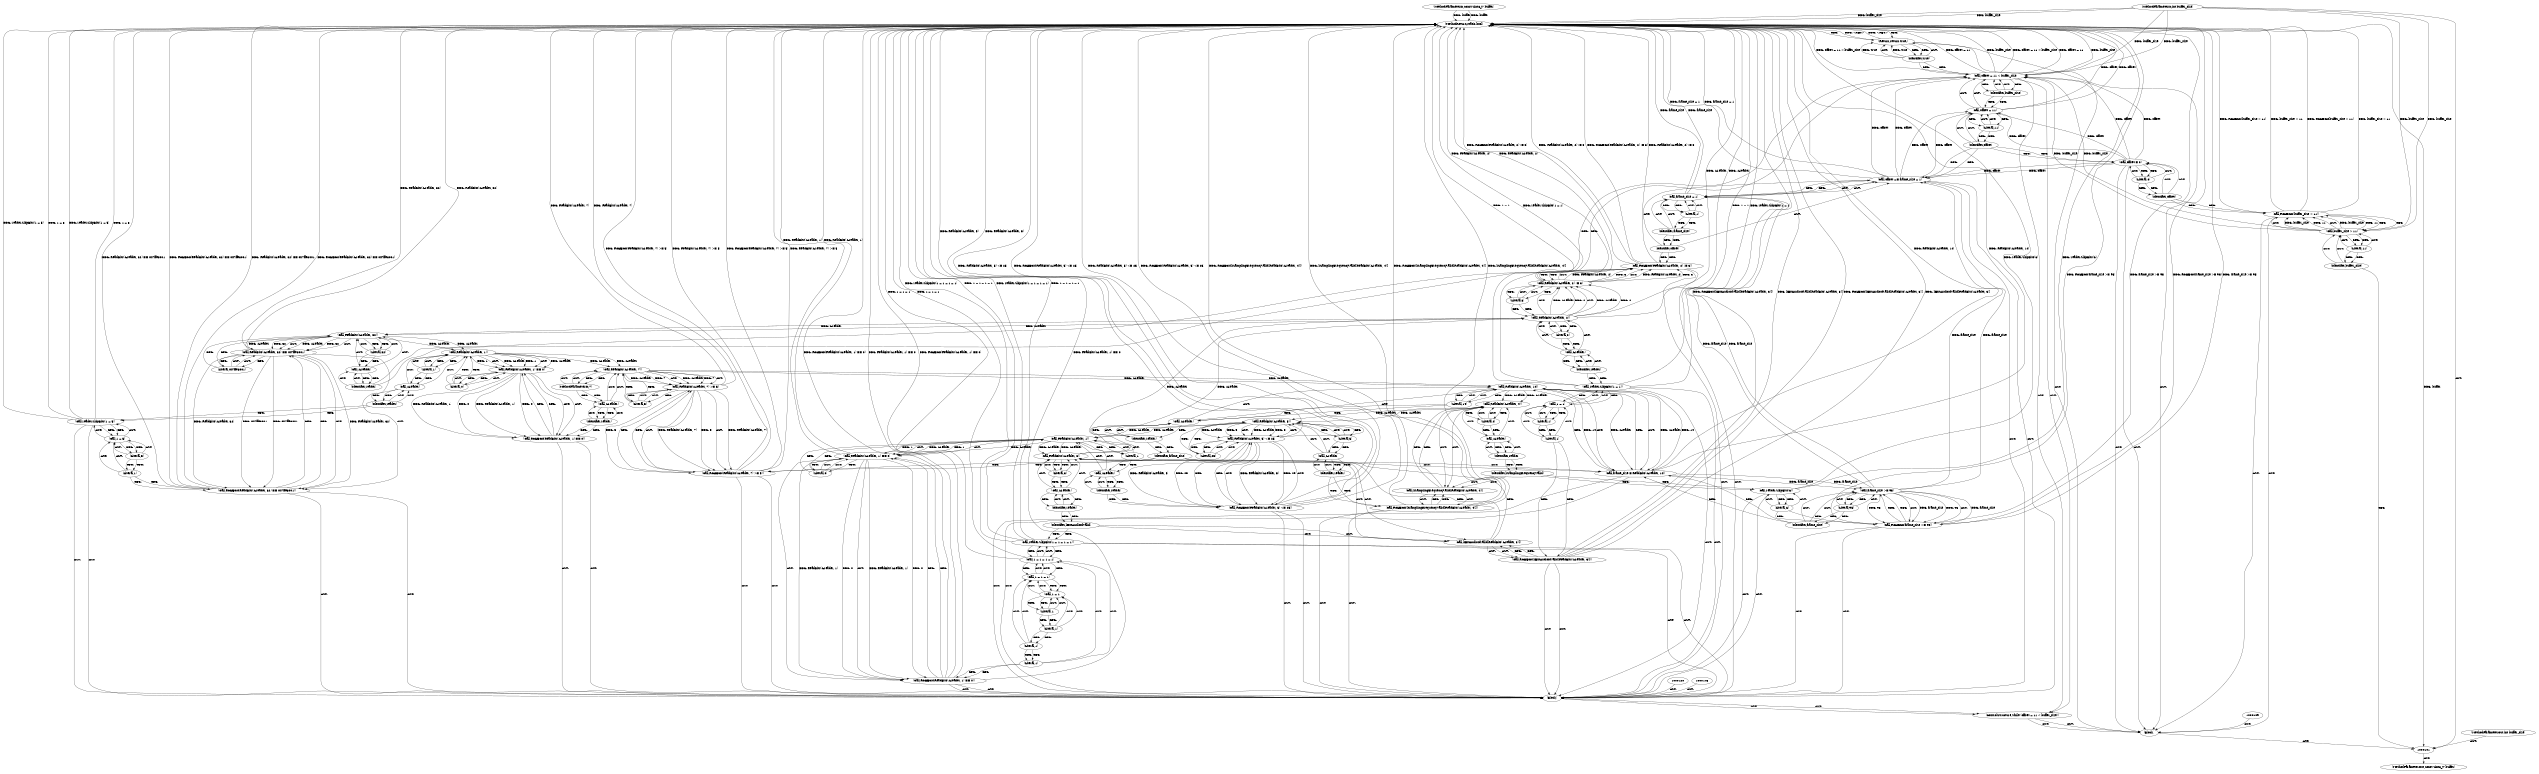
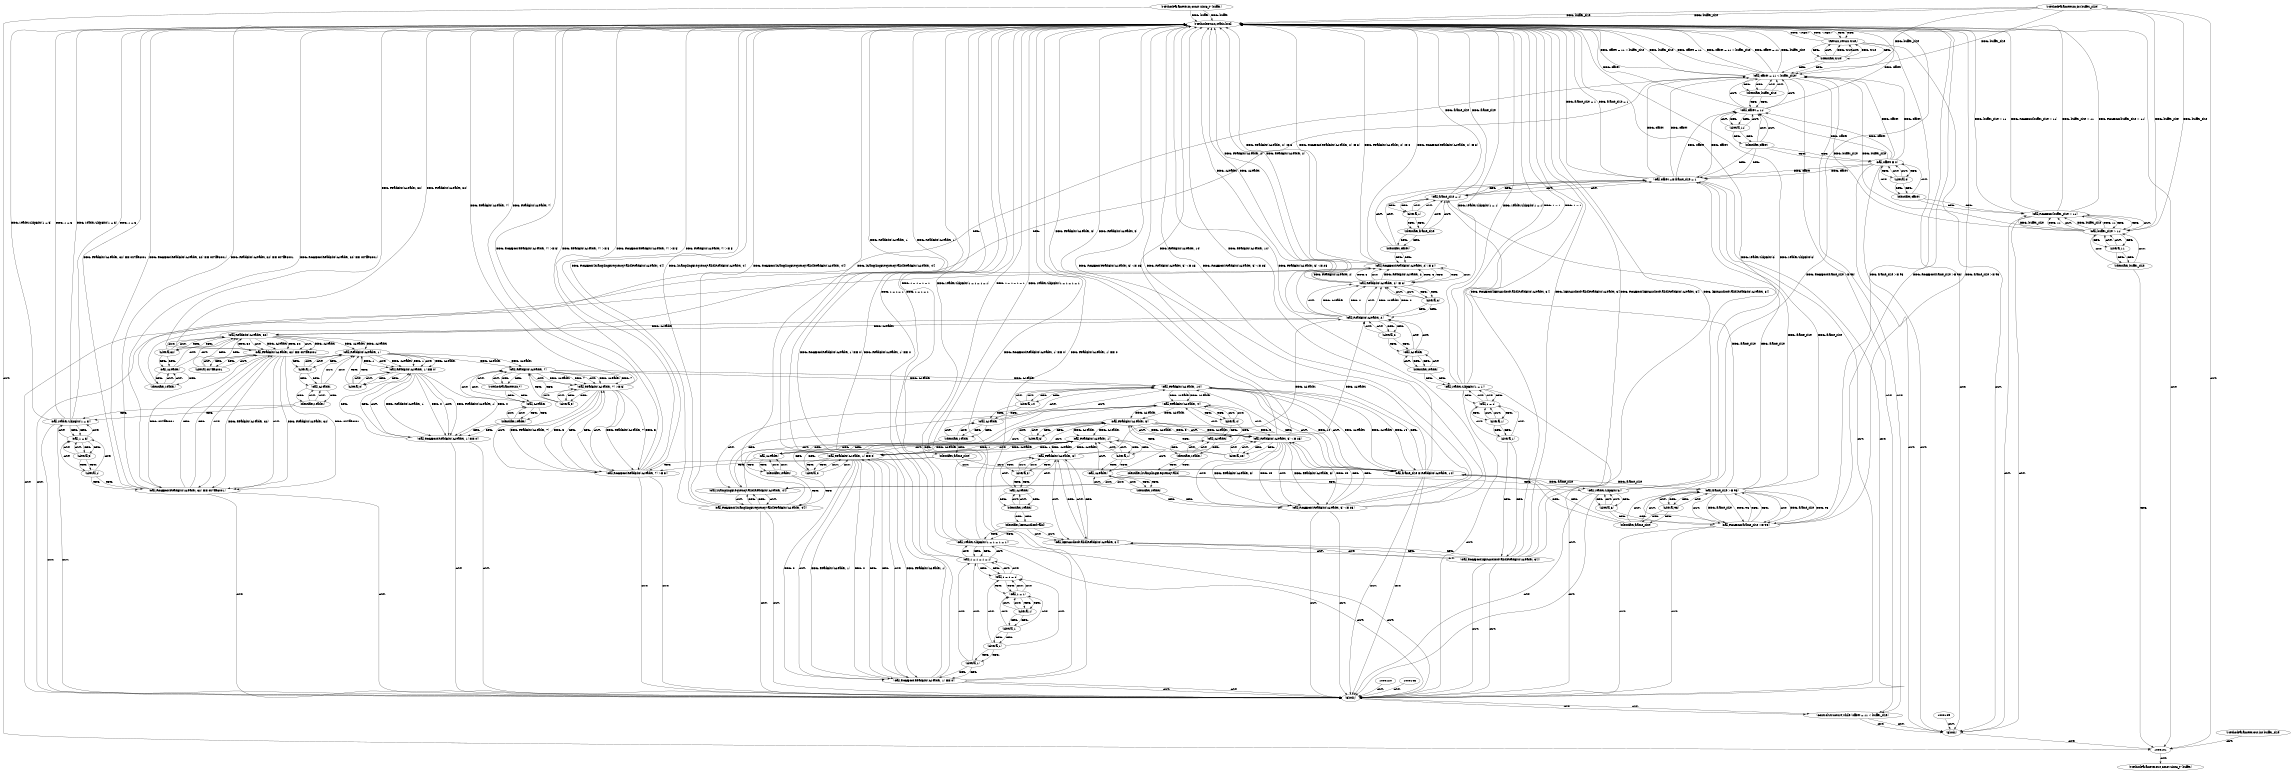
edge "(MethodReturn,static bool)" -> "1000101": label "DDG: buffer" -> "AST: "
edge "(MethodParameterIn,const uint8_t* buffer)" -> "1000101": added, label "AST:"
